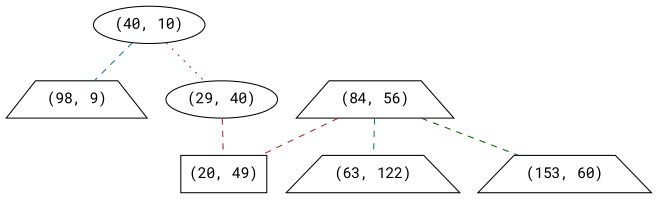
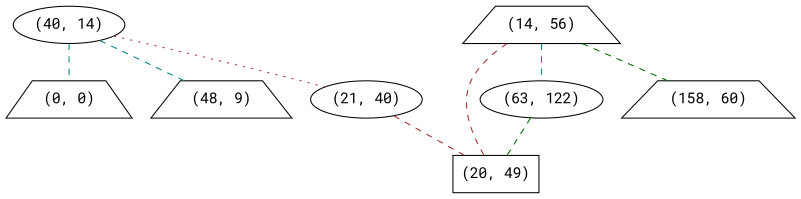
node "(40, 10)": label "(40, 10)" -> "(40, 14)"
node "(0, 0)": added
node "(98, 9)": label "(98, 9)" -> "(48, 9)"
node "(29, 40)": label "(29, 40)" -> "(21, 40)"
node "(84, 56)": label "(84, 56)" -> "(14, 56)"
edge "(63, 122)" -- "(20, 49)": added
node "(63, 122)": shape trapezium -> ellipse
node "(153, 60)": label "(153, 60)" -> "(158, 60)"
